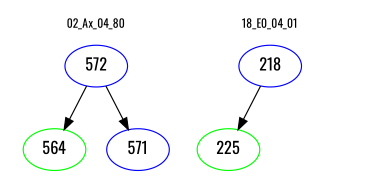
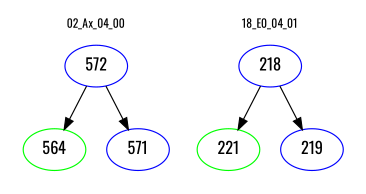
cluster "02_Ax_04_80": label "02_Ax_04_80" -> "02_Ax_04_00"
node "225": label "225" -> "221"
node "219": added
